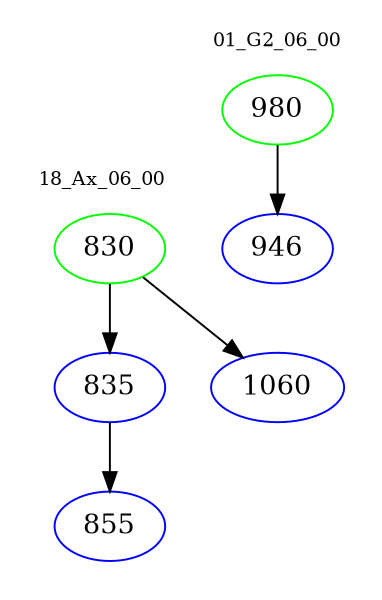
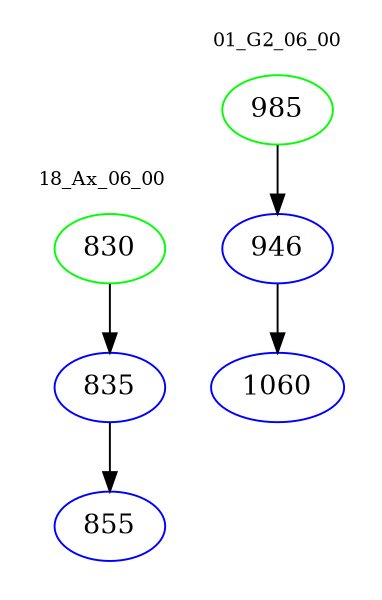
node "980": label "980" -> "985"
edge "830" -> "1060": now "946" -> "1060"
